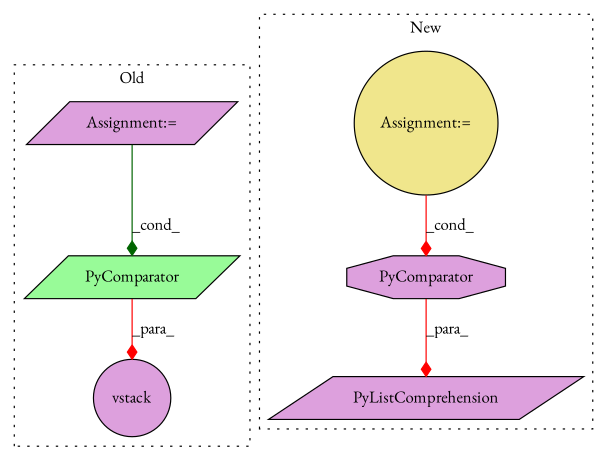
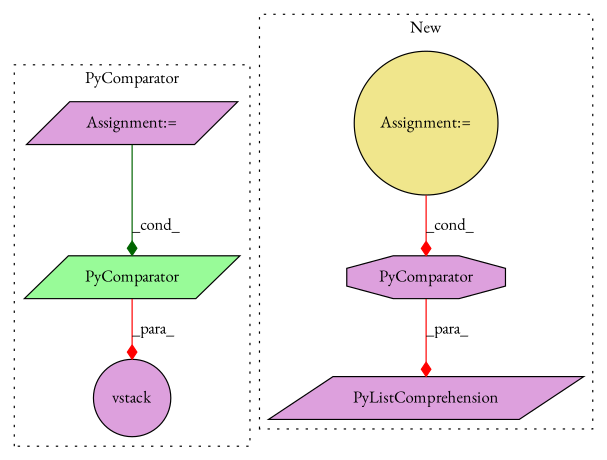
cluster "Old": label "Old" -> "PyComparator"
